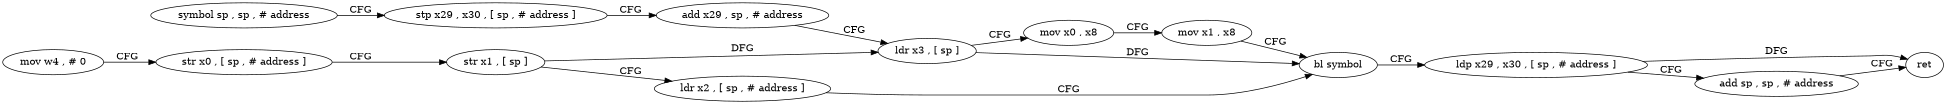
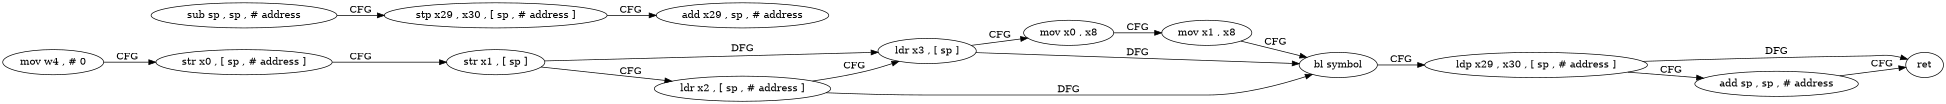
node "symbol sp , sp , # address": label "symbol sp , sp , # address" -> "sub sp , sp , # address"
edge "add x29 , sp , # address" -> "ldr x3 , [ sp ]": now "ldr x2 , [ sp , # address ]" -> "ldr x3 , [ sp ]"
edge "ldr x2 , [ sp , # address ]" -> "bl symbol": label "CFG" -> "DFG"
